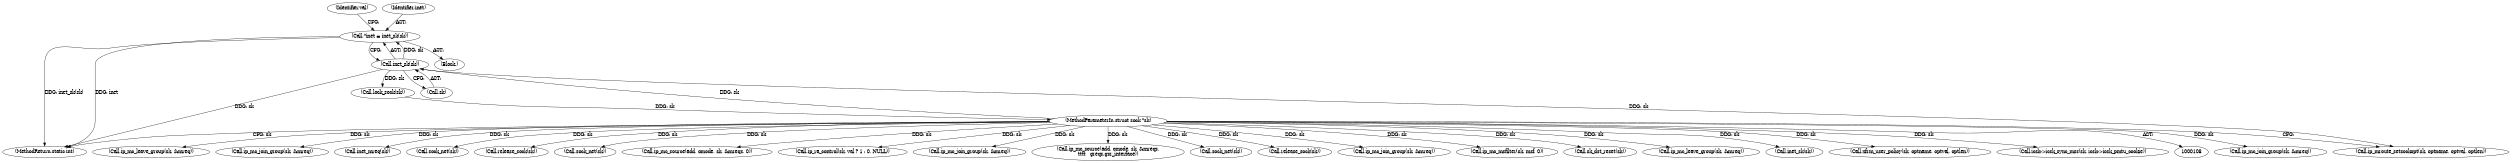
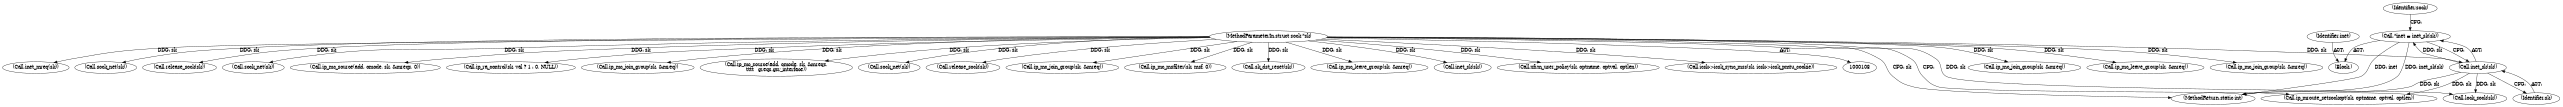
node "(Identifier,val)": label "(Identifier,val)" -> "(Identifier,sock)"
edge "(Identifier,inet)" -> "(Call,*inet = inet_sk(sk))": now "(Identifier,inet)" -> "(Block,)"
node "(Call,sk)": label "(Call,sk)" -> "(Identifier,sk)"
edge "(Call,lock_sock(sk))" -> "(MethodParameterIn,struct sock *sk)": reversed
